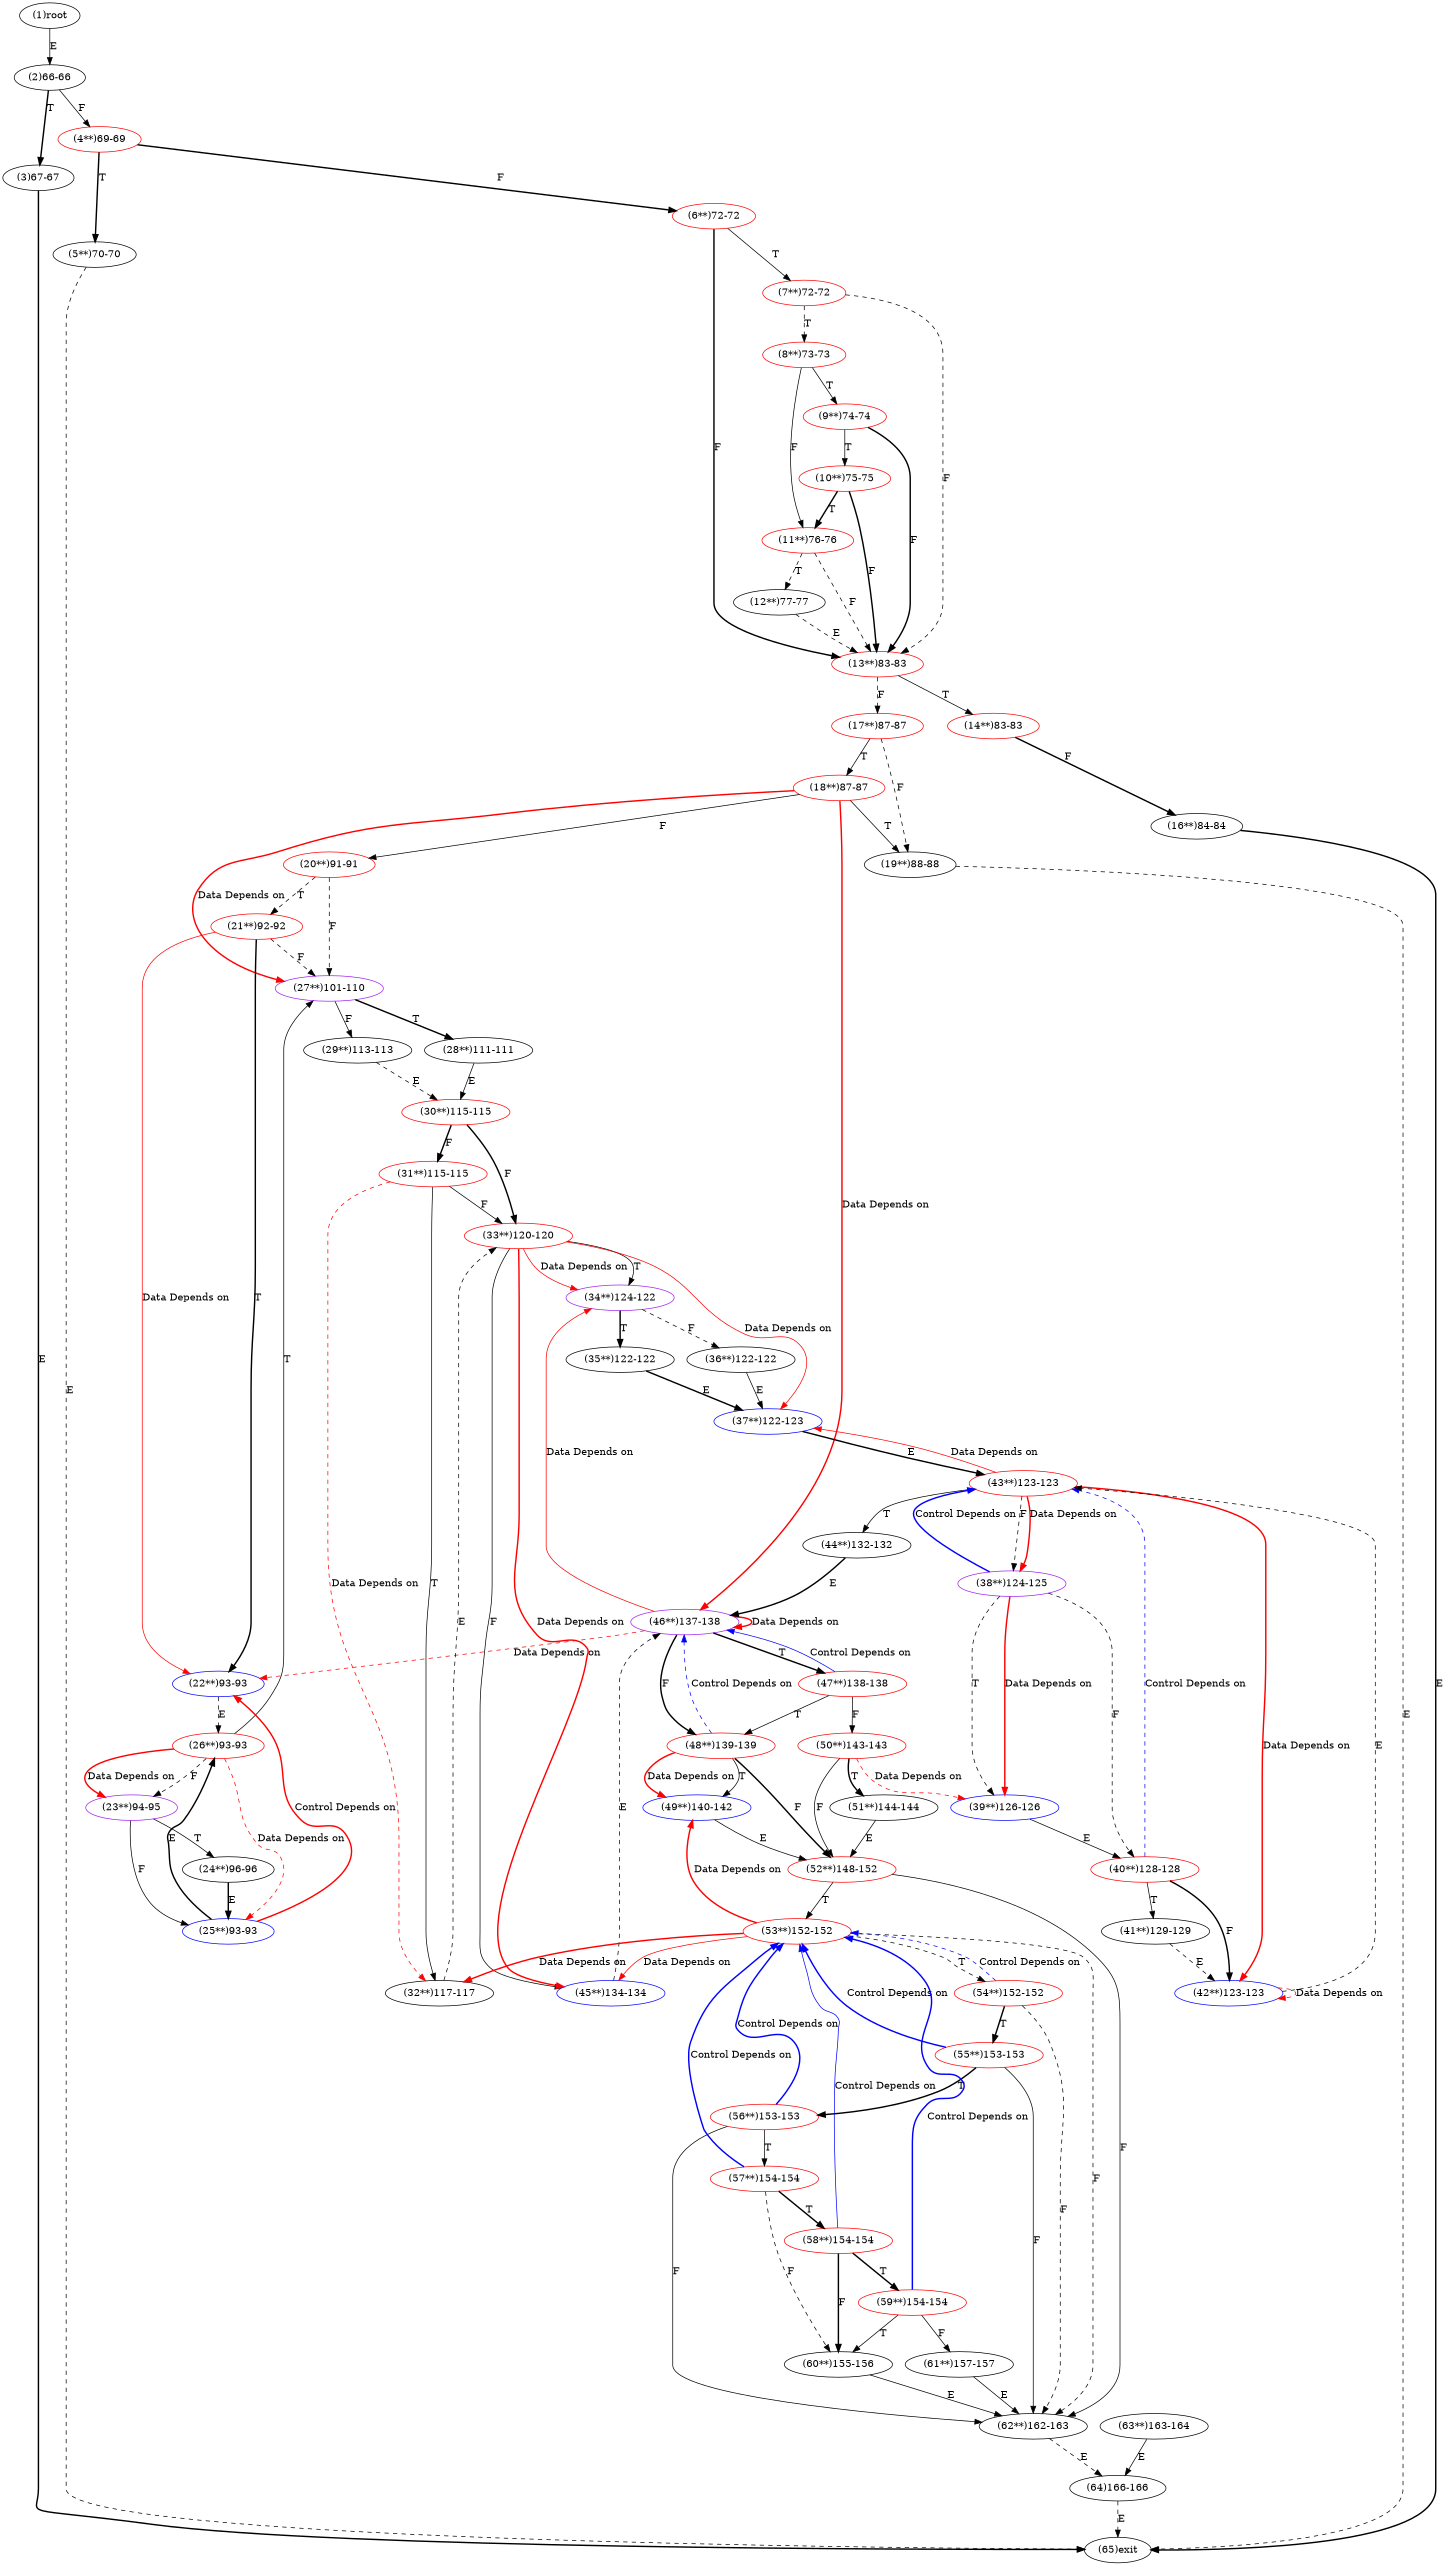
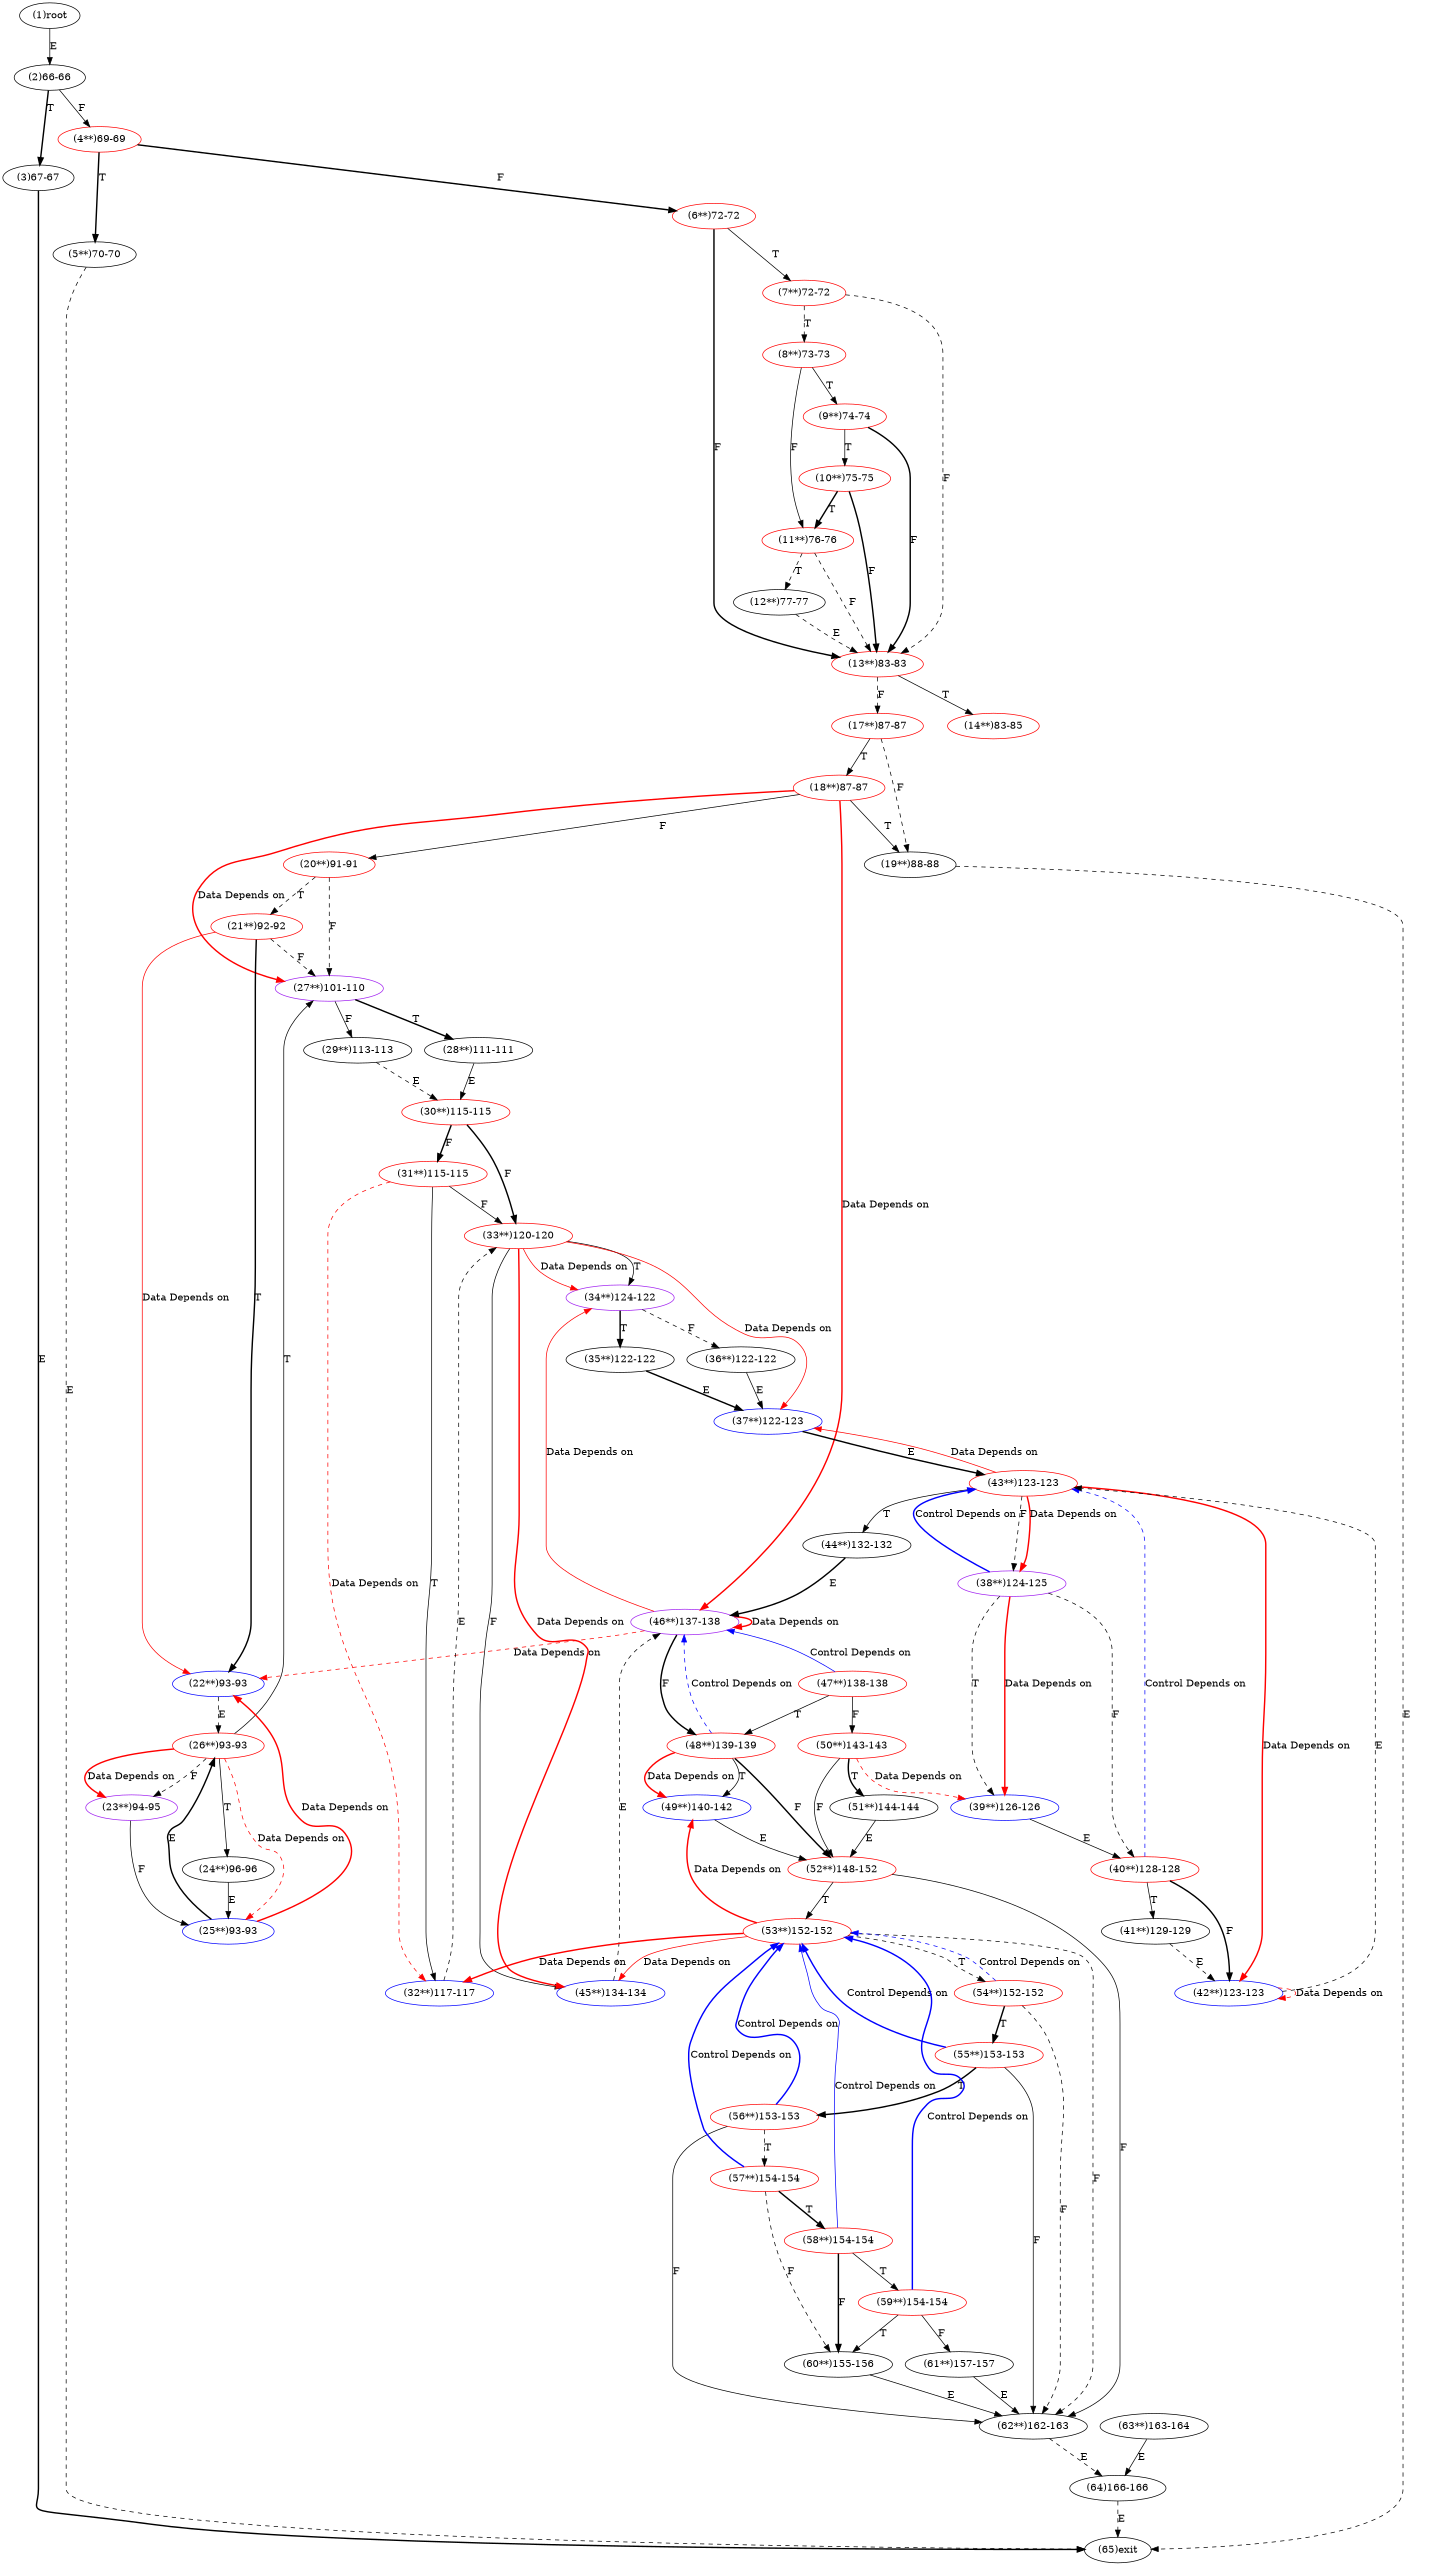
node "(14**)83-83": label "(14**)83-83" -> "(14**)83-85"
node "(16**)84-84": removed
edge "(46**)137-138" -> "(47**)138-138": removed, label "T"
edge "(25**)93-93" -> "(22**)93-93": label "Control Depends on" -> "Data Depends on"
edge "(23**)94-95" -> "(24**)96-96": now "(26**)93-93" -> "(24**)96-96"
edge "(24**)96-96" -> "(25**)93-93": style bold -> solid
node "(32**)117-117": color black -> blue
edge "(56**)153-153" -> "(57**)154-154": style solid -> dashed
edge "(58**)154-154" -> "(59**)154-154": style bold -> solid
